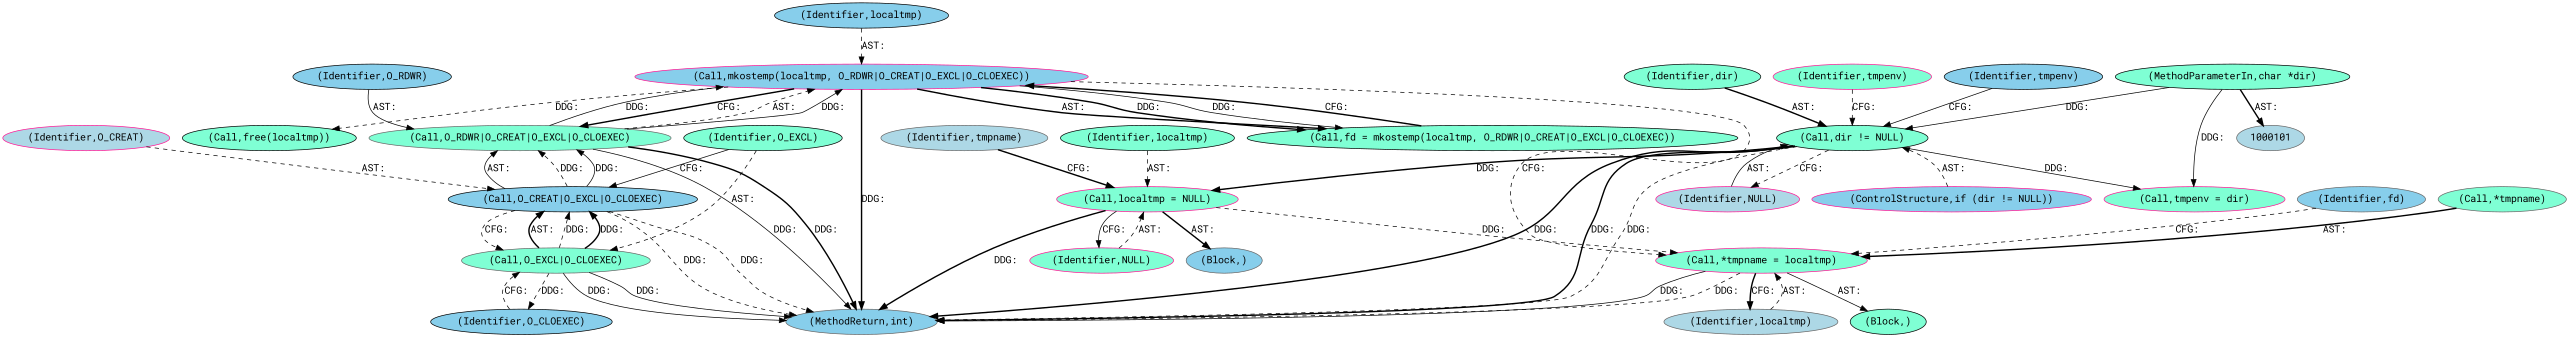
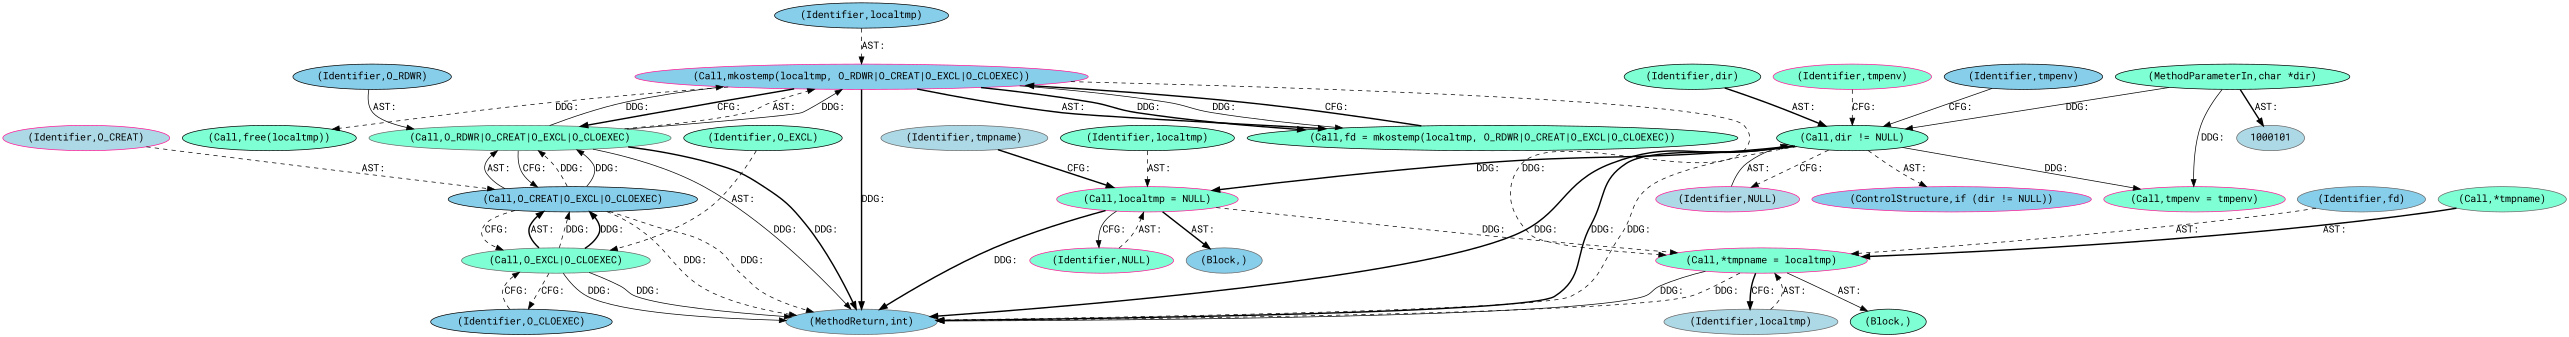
edge "(ControlStructure,if (dir != NULL))" -> "(Call,dir != NULL)": reversed
edge "(Identifier,O_EXCL)" -> "(Call,O_CREAT|O_EXCL|O_CLOEXEC)": now "(Call,O_RDWR|O_CREAT|O_EXCL|O_CLOEXEC)" -> "(Call,O_CREAT|O_EXCL|O_CLOEXEC)"
edge "(Call,mkostemp(localtmp, O_RDWR|O_CREAT|O_EXCL|O_CLOEXEC))" -> "(Call,*tmpname = localtmp)": label "CFG: " -> "DDG: "
node "(Call,tmpenv = dir)": label "(Call,tmpenv = dir)" -> "(Call,tmpenv = tmpenv)"
edge "(Identifier,fd)" -> "(Call,*tmpname = localtmp)": label "CFG: " -> "AST: "
edge "(Call,O_EXCL|O_CLOEXEC)" -> "(Identifier,O_CLOEXEC)": label "DDG: " -> "CFG: "
